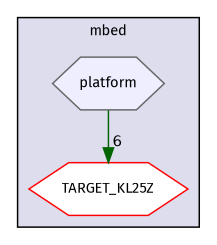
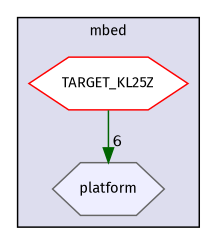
edge "platform" -> "TARGET_KL25Z": reversed
